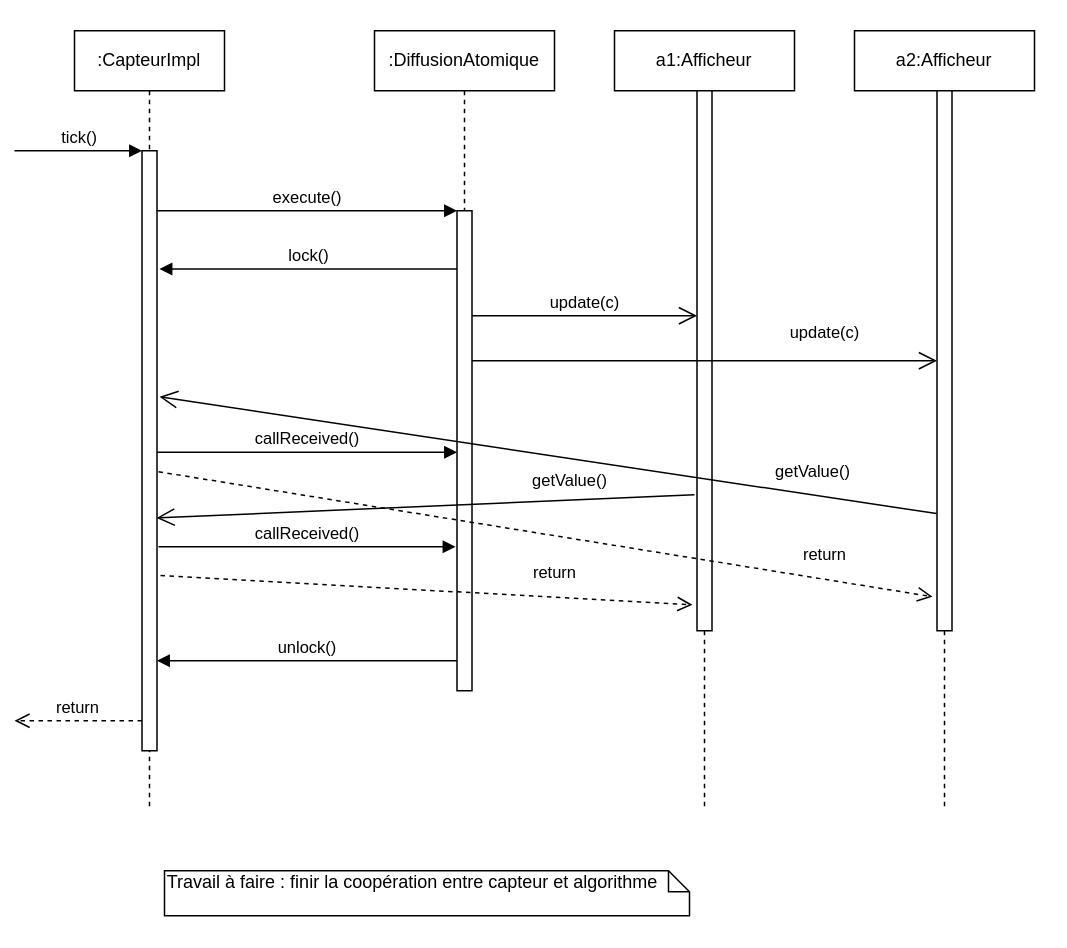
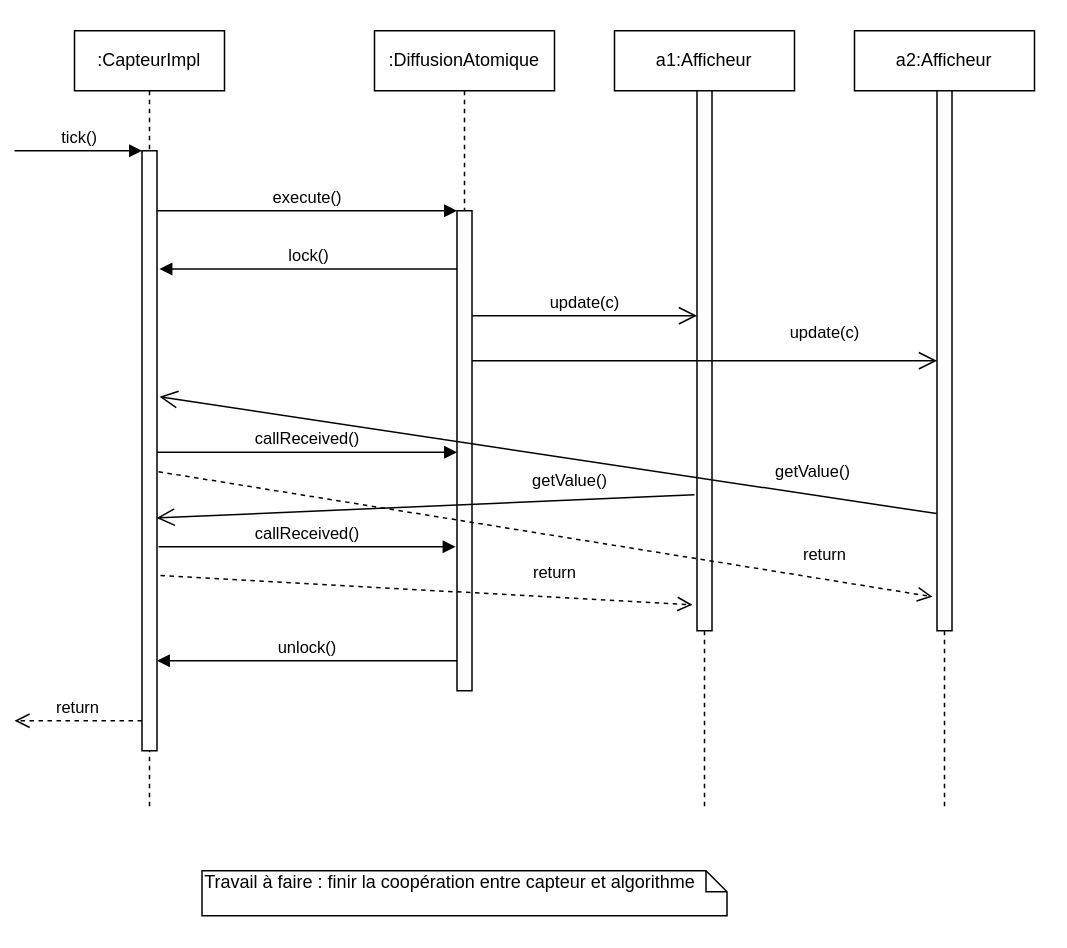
node "Travail à faire : finir la coopération entre capteur et algorithme": moved (427, 893) -> (464, 893)
